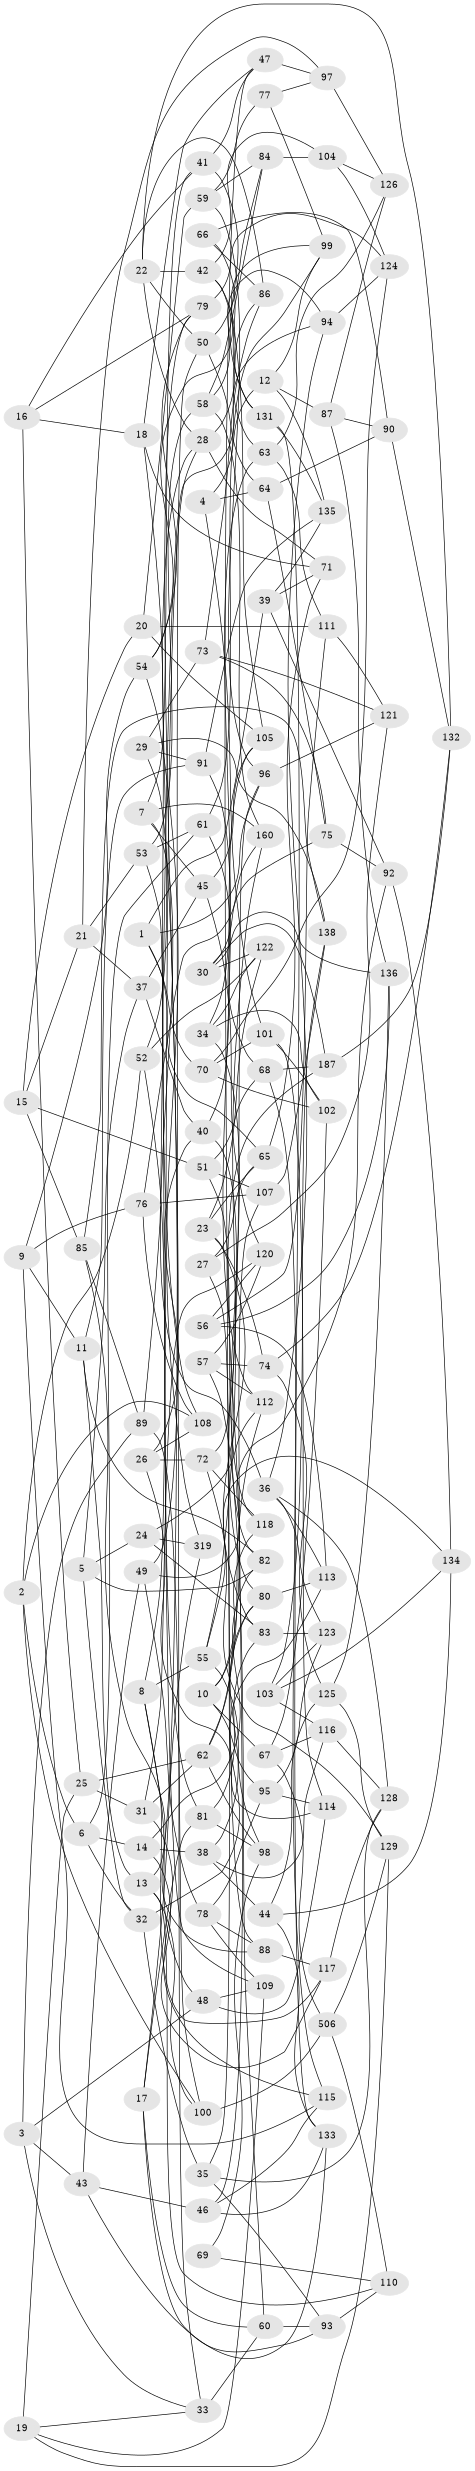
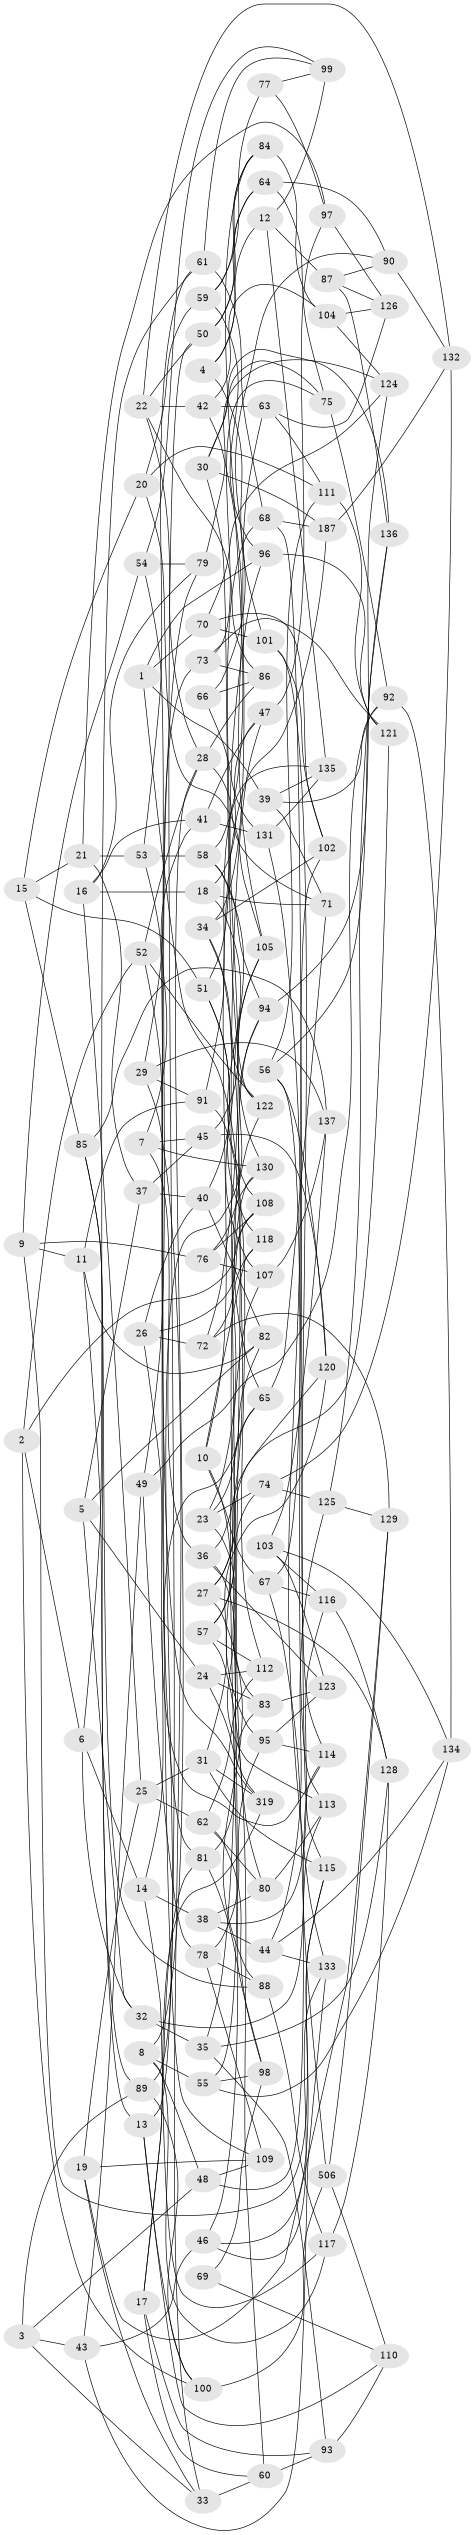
node "160": label "160" -> "130"
node "138": label "138" -> "137"
edge "36" -- "128": now "27" -- "128"
edge "62" -- "31": now "319" -- "31"
